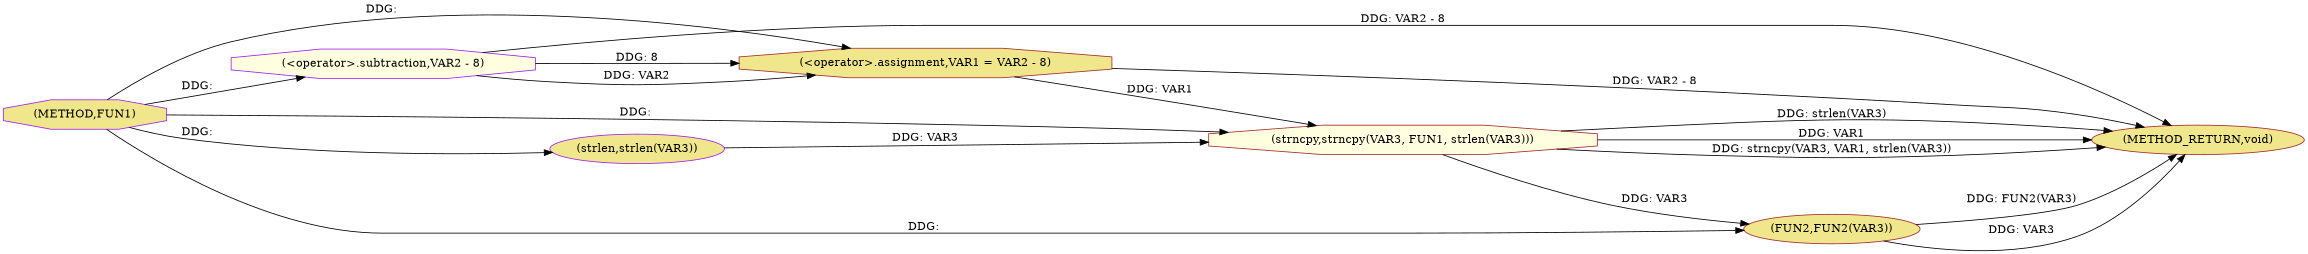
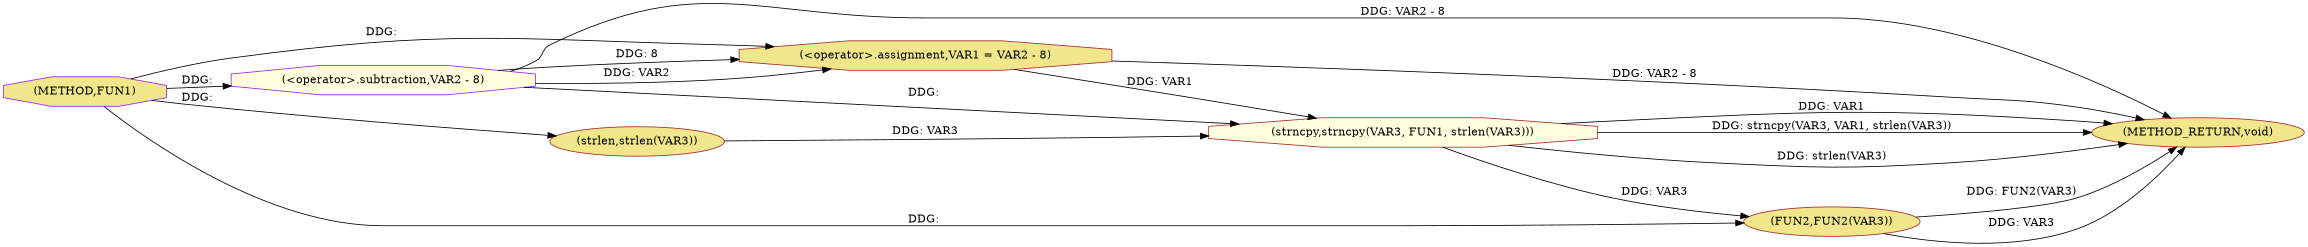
edge "(METHOD,FUN1)" -> "(strncpy,strncpy(VAR3, FUN1, strlen(VAR3)))": now "(<operator>.subtraction,VAR2 - 8)" -> "(strncpy,strncpy(VAR3, FUN1, strlen(VAR3)))"
node "(strlen,strlen(VAR3))": color purple -> brown
